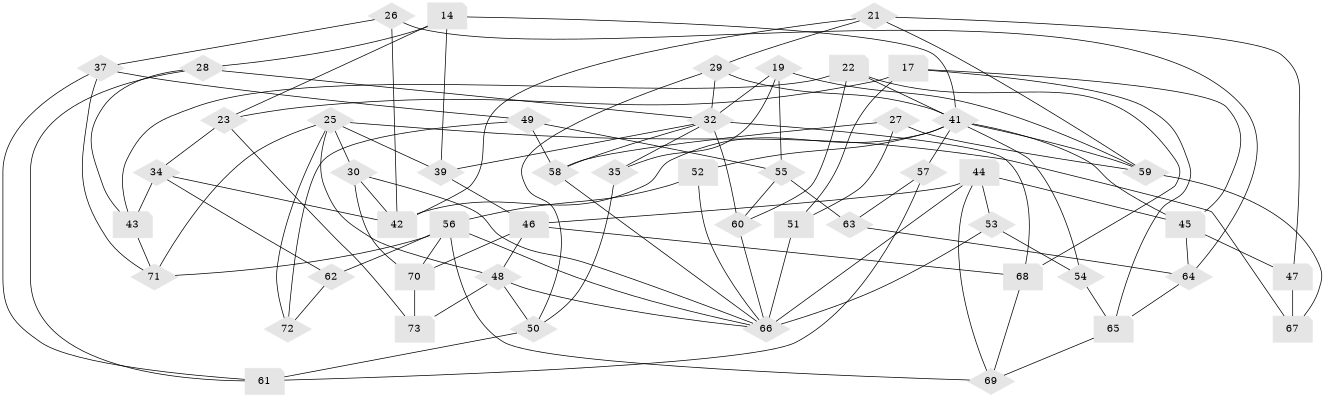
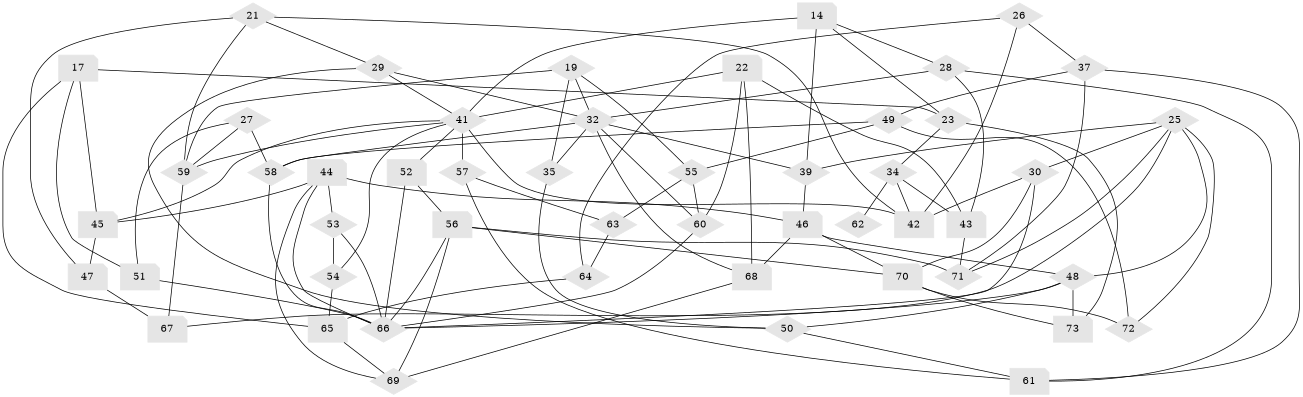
edge "45" -- "64": removed
edge "56" -- "62": removed
edge "62" -- "72": now "70" -- "72"
